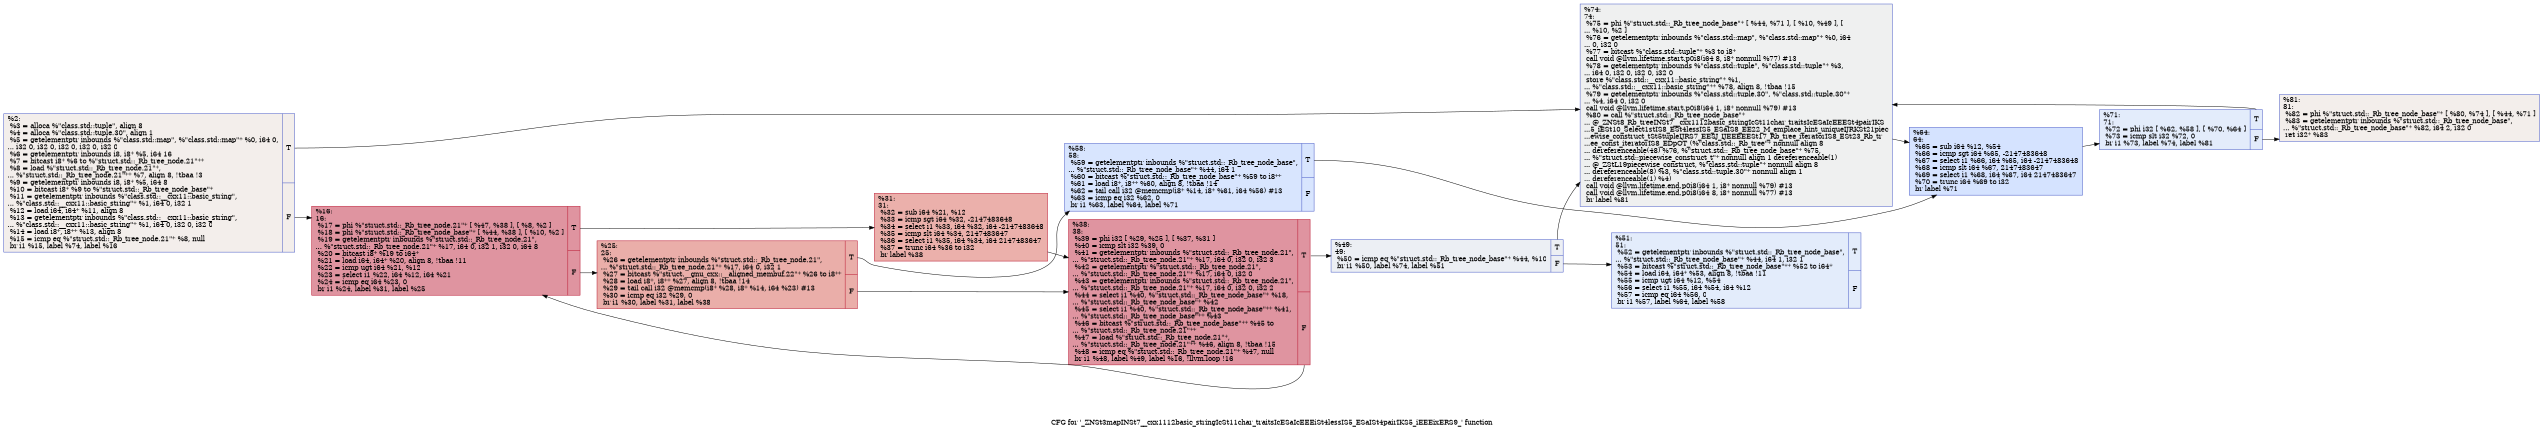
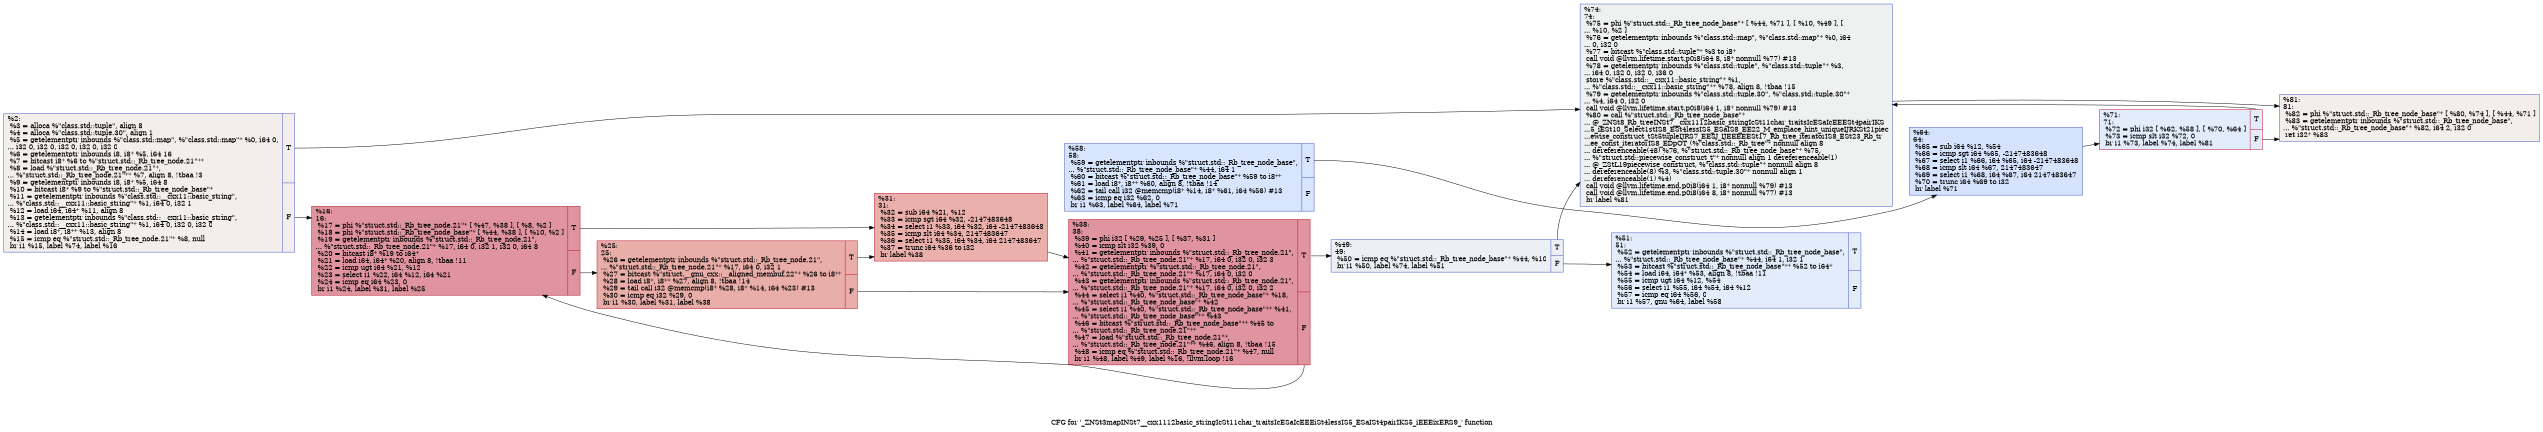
node "%74:": text "... i64 0, i32 0, i32 0, i32 0" -> "... i64 0, i32 0, i32 0, i36 0"
node "%71:": color #3d50c3ff -> #b70d28ff
edge "%74:" -> "%64:": now "%74:" -> "%81:"
edge "%25:" -> "%58:": now "%25:" -> "%31:"
node "%51:": text "br i1 %57, label %64, label %58" -> "br i1 %57, gnu %64, label %58"
